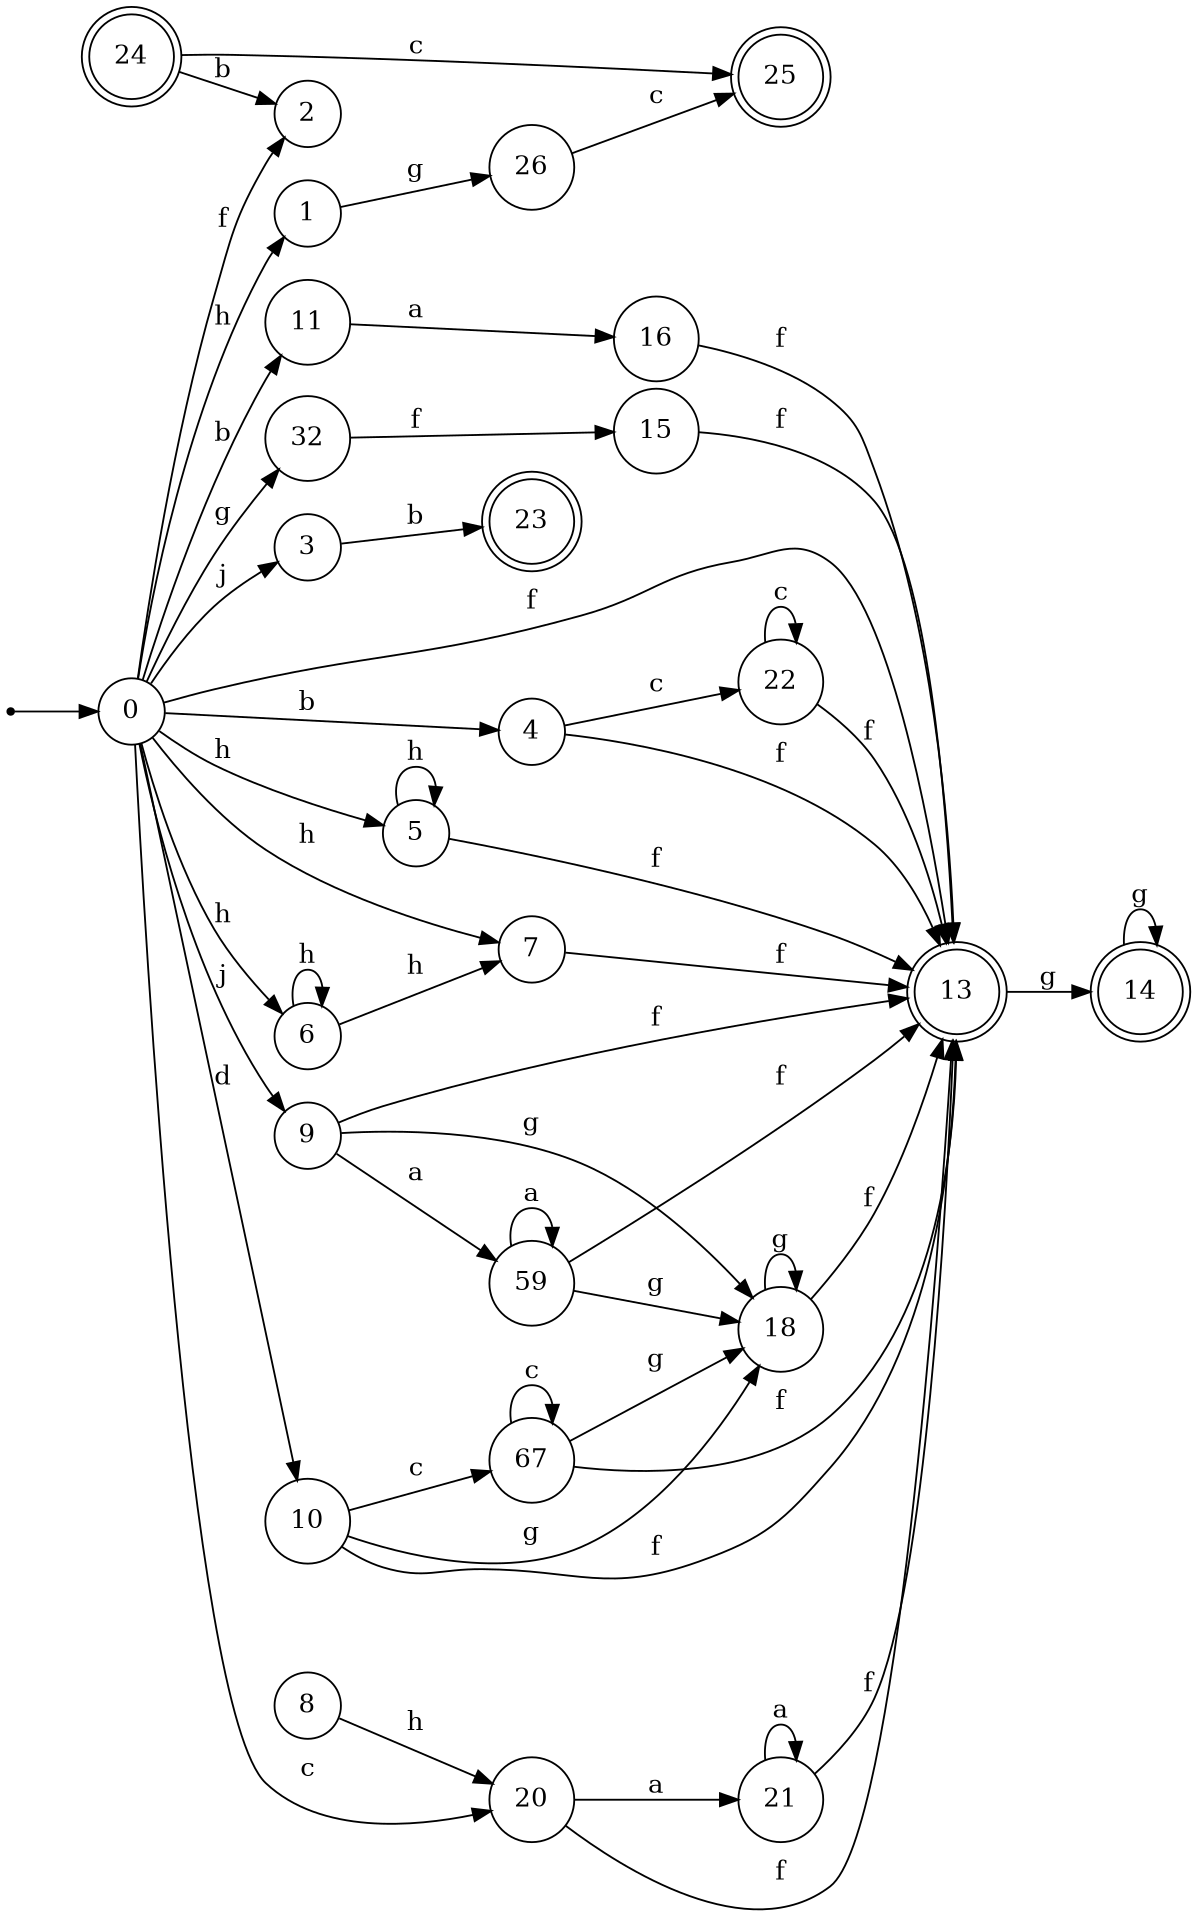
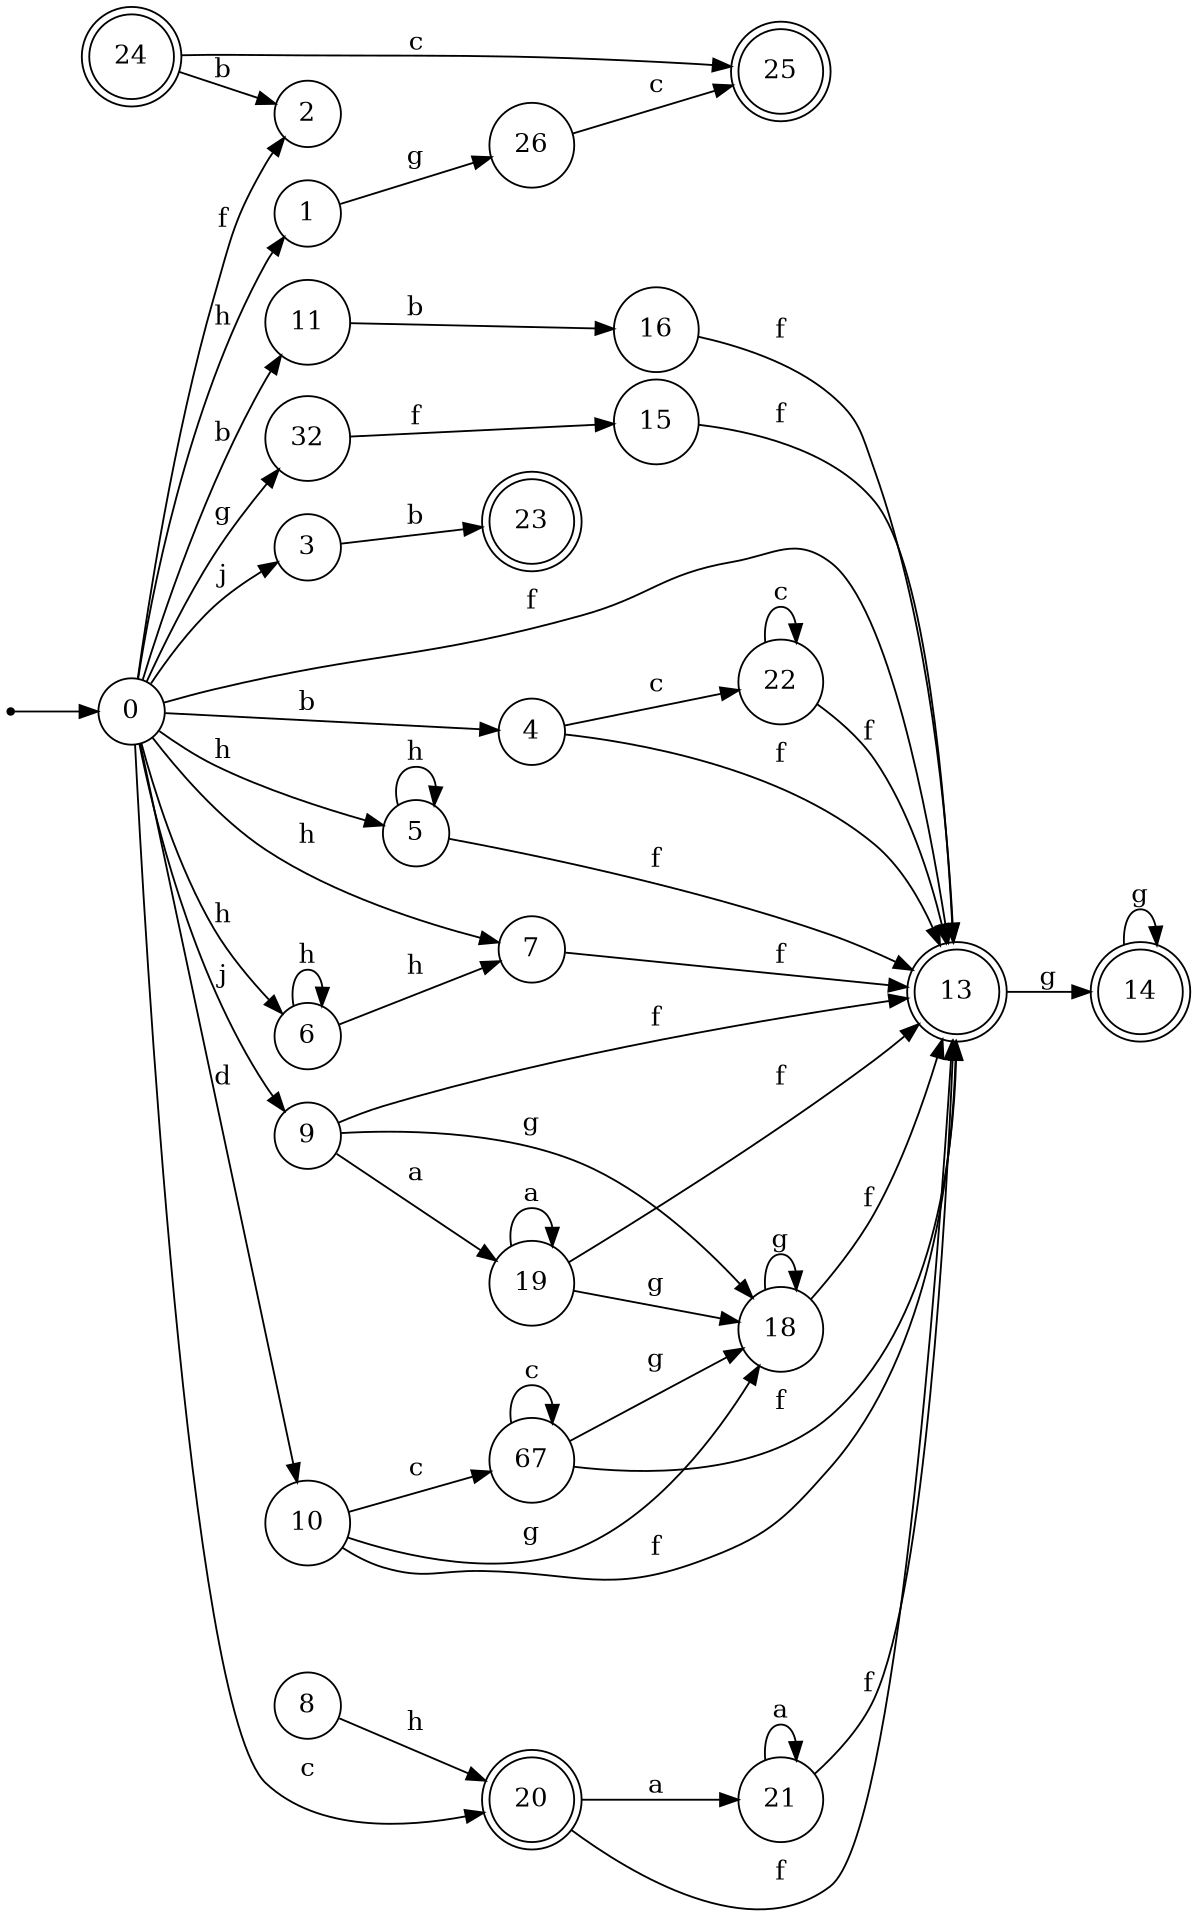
edge "11" -> "16": label "a" -> "b"
node "59": label "59" -> "19"
node "20": shape circle -> doublecircle
